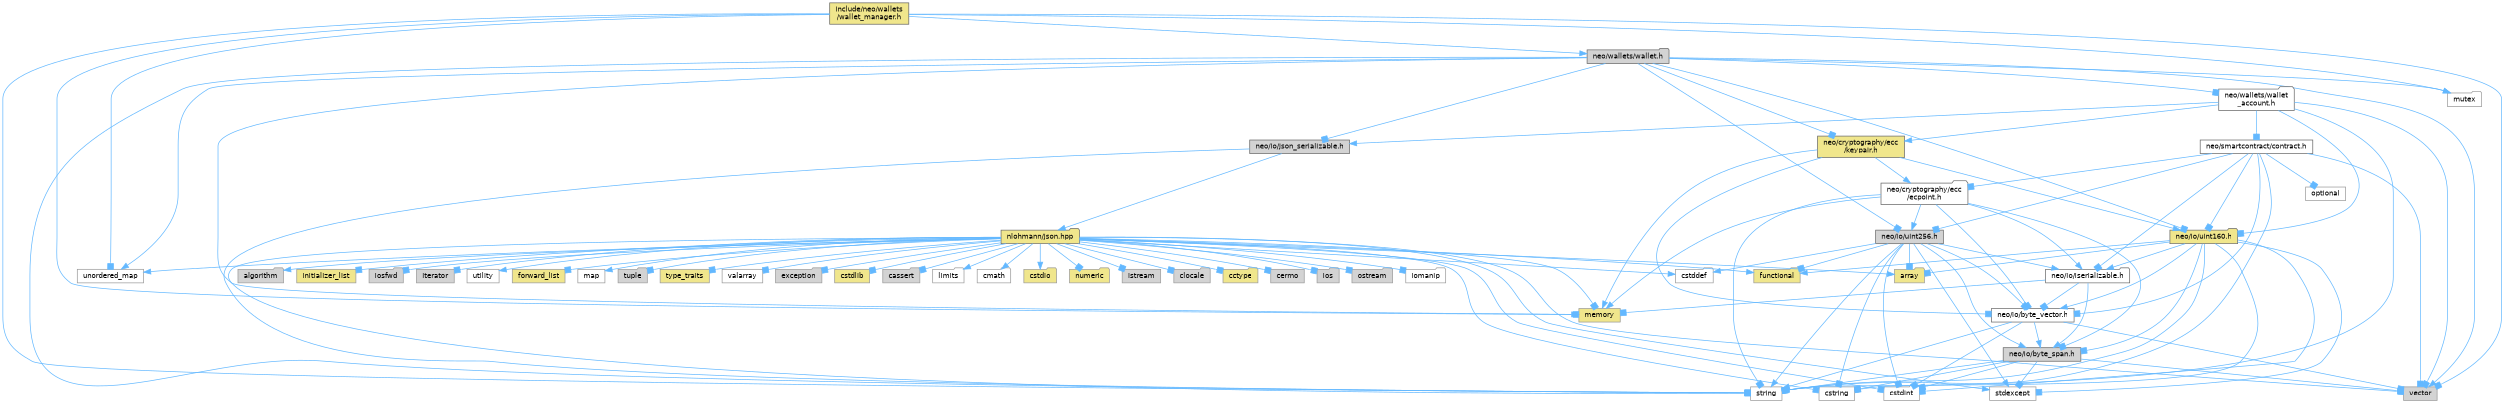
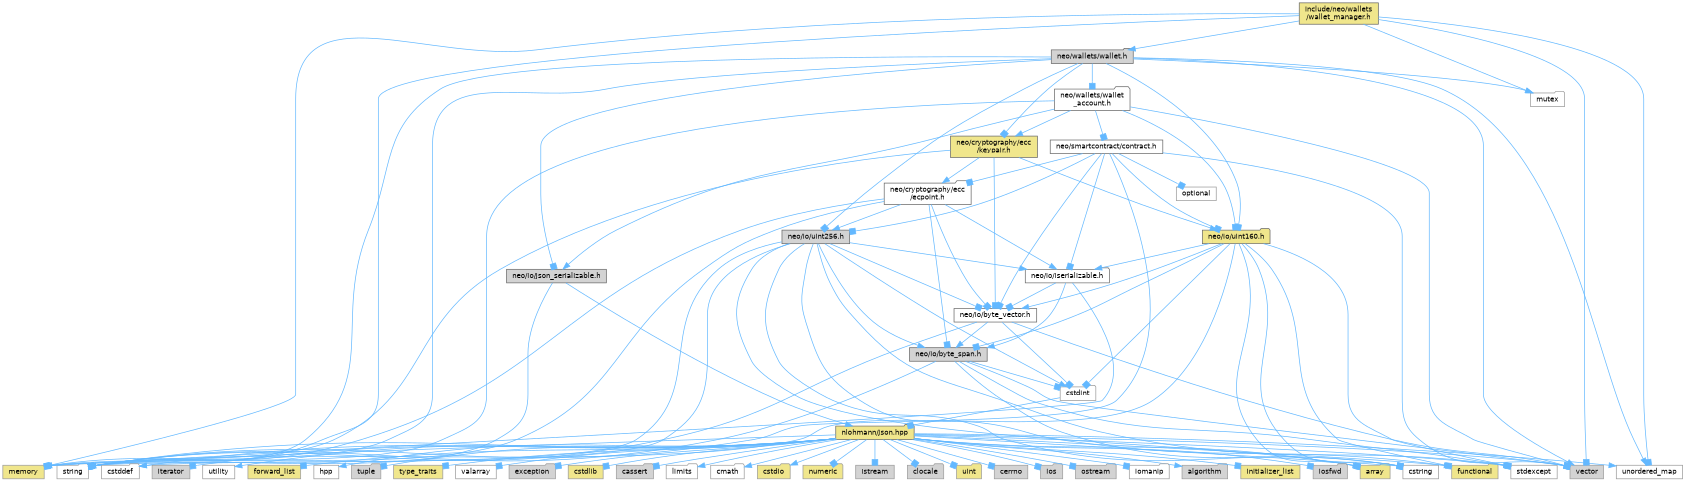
node "map": label "map" -> "hpp"
node "cctype": label "cctype" -> "uint"
edge "nlohmann/json.hpp" -> "cstdint": reversed
edge "neo/io/uint256.h" -> "cstdint": arrowhead box -> normal
node "string": shape box -> folder
